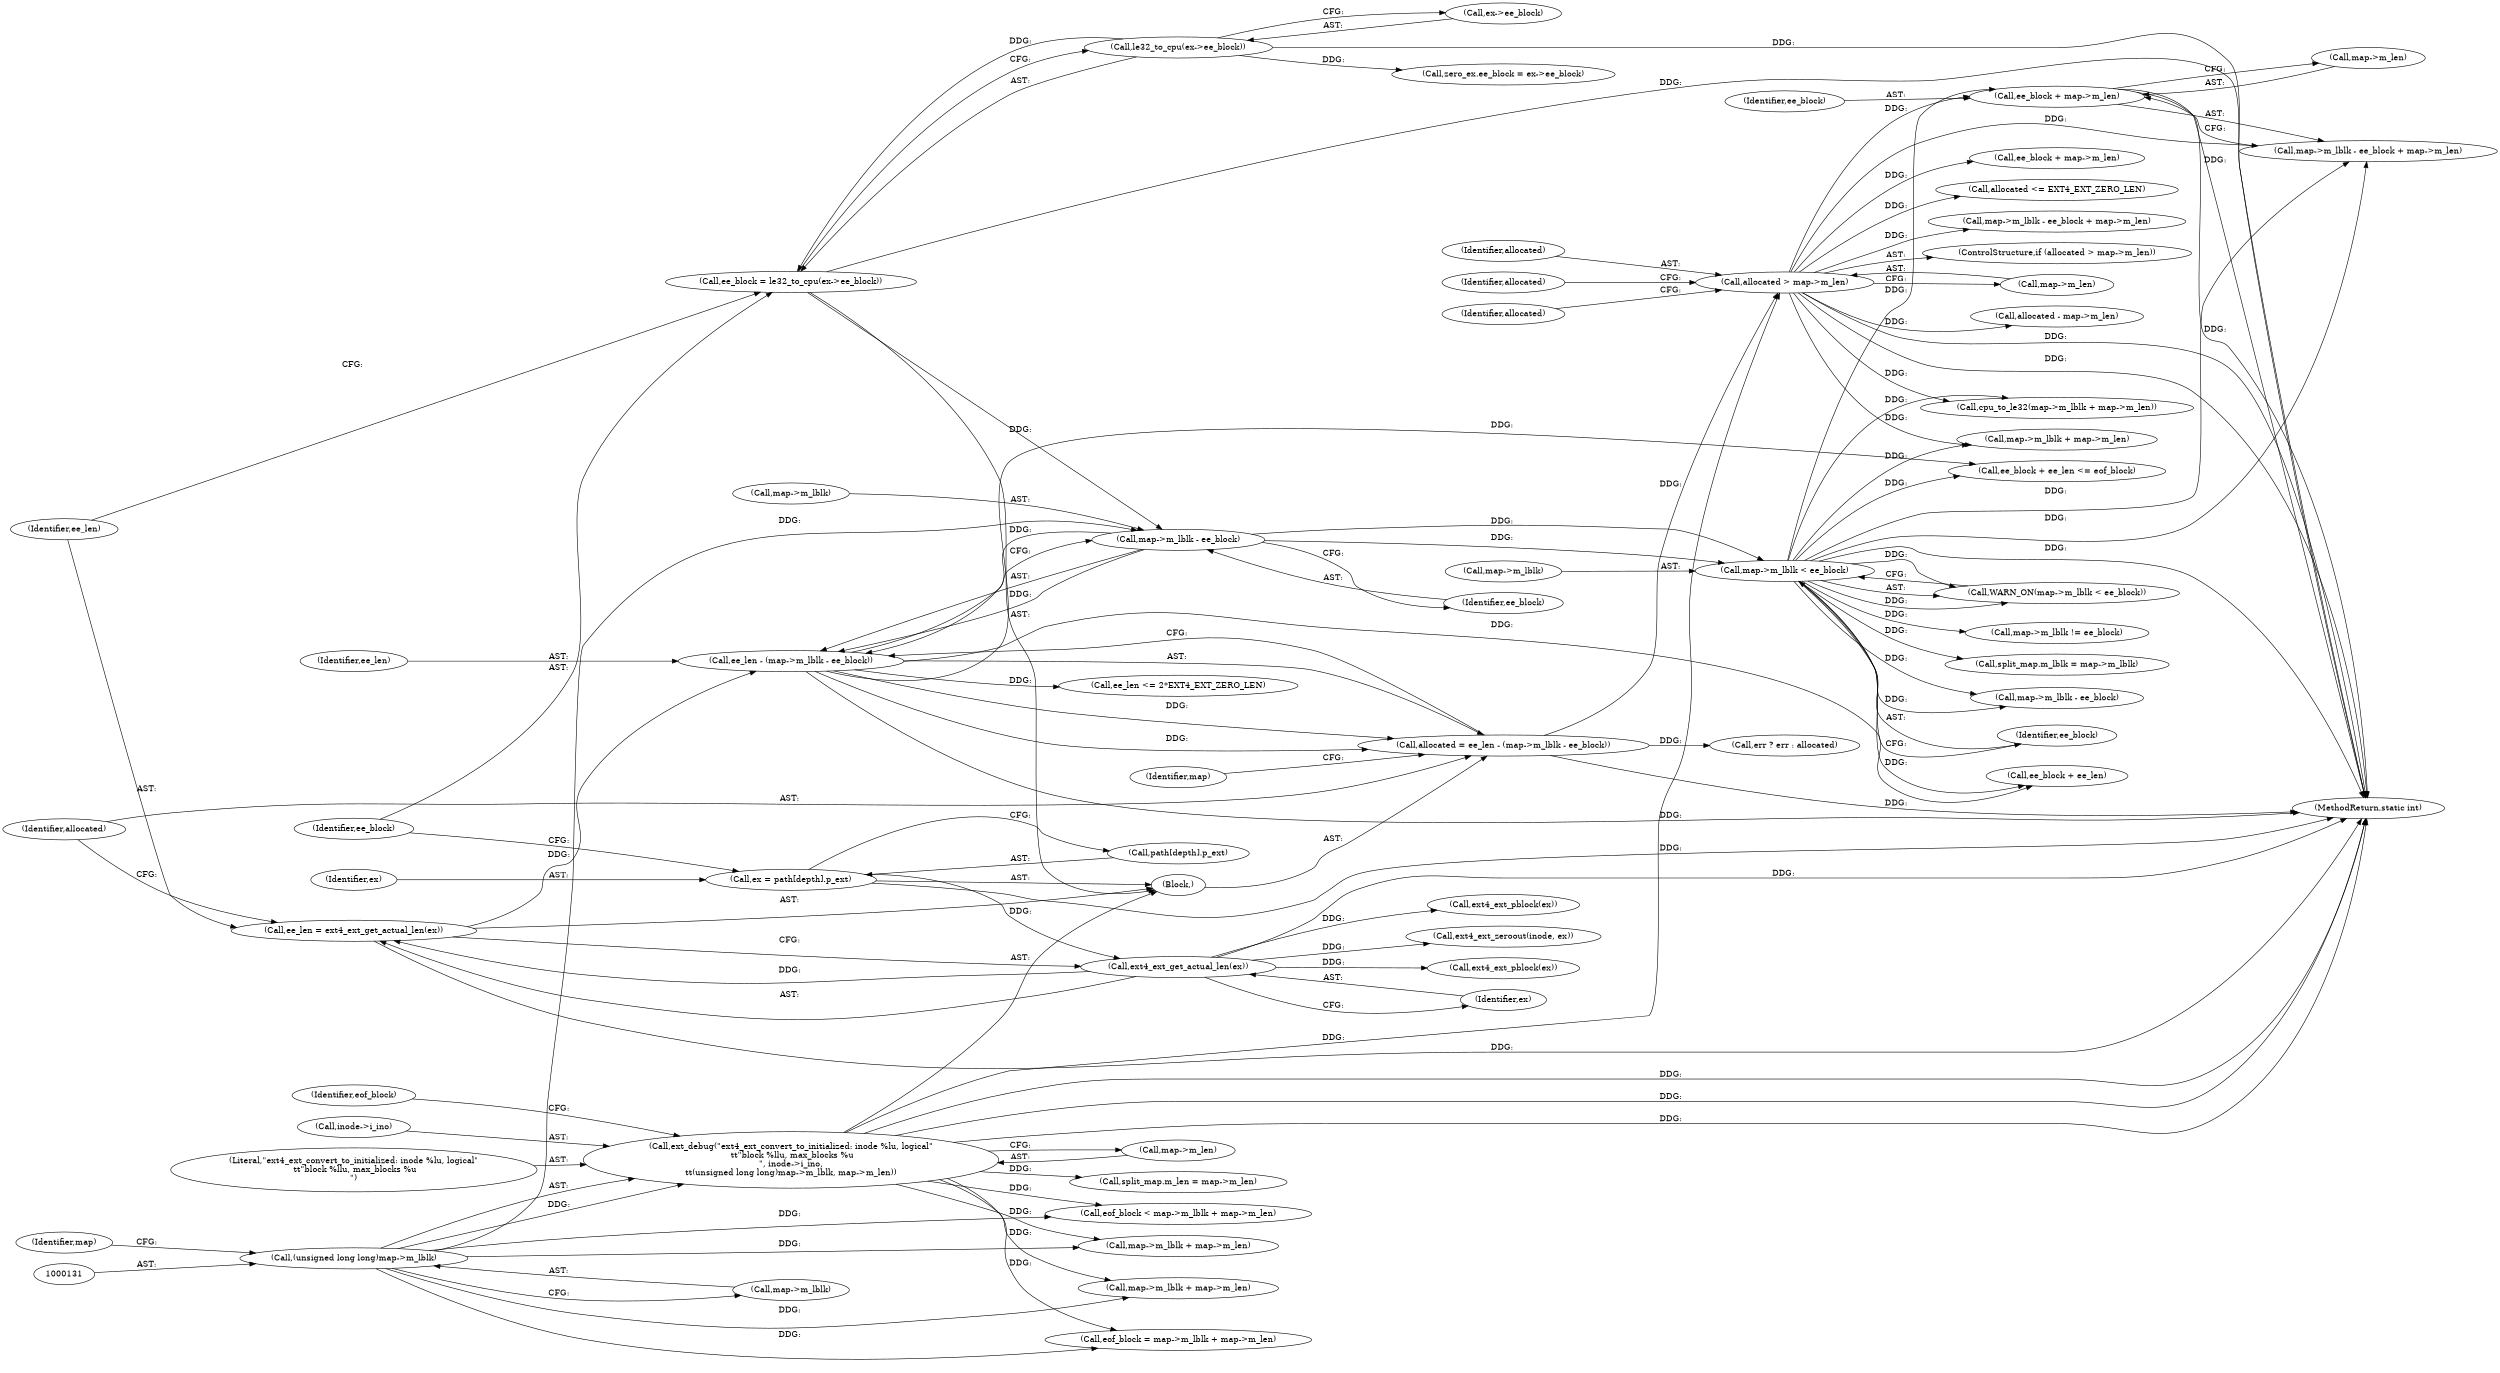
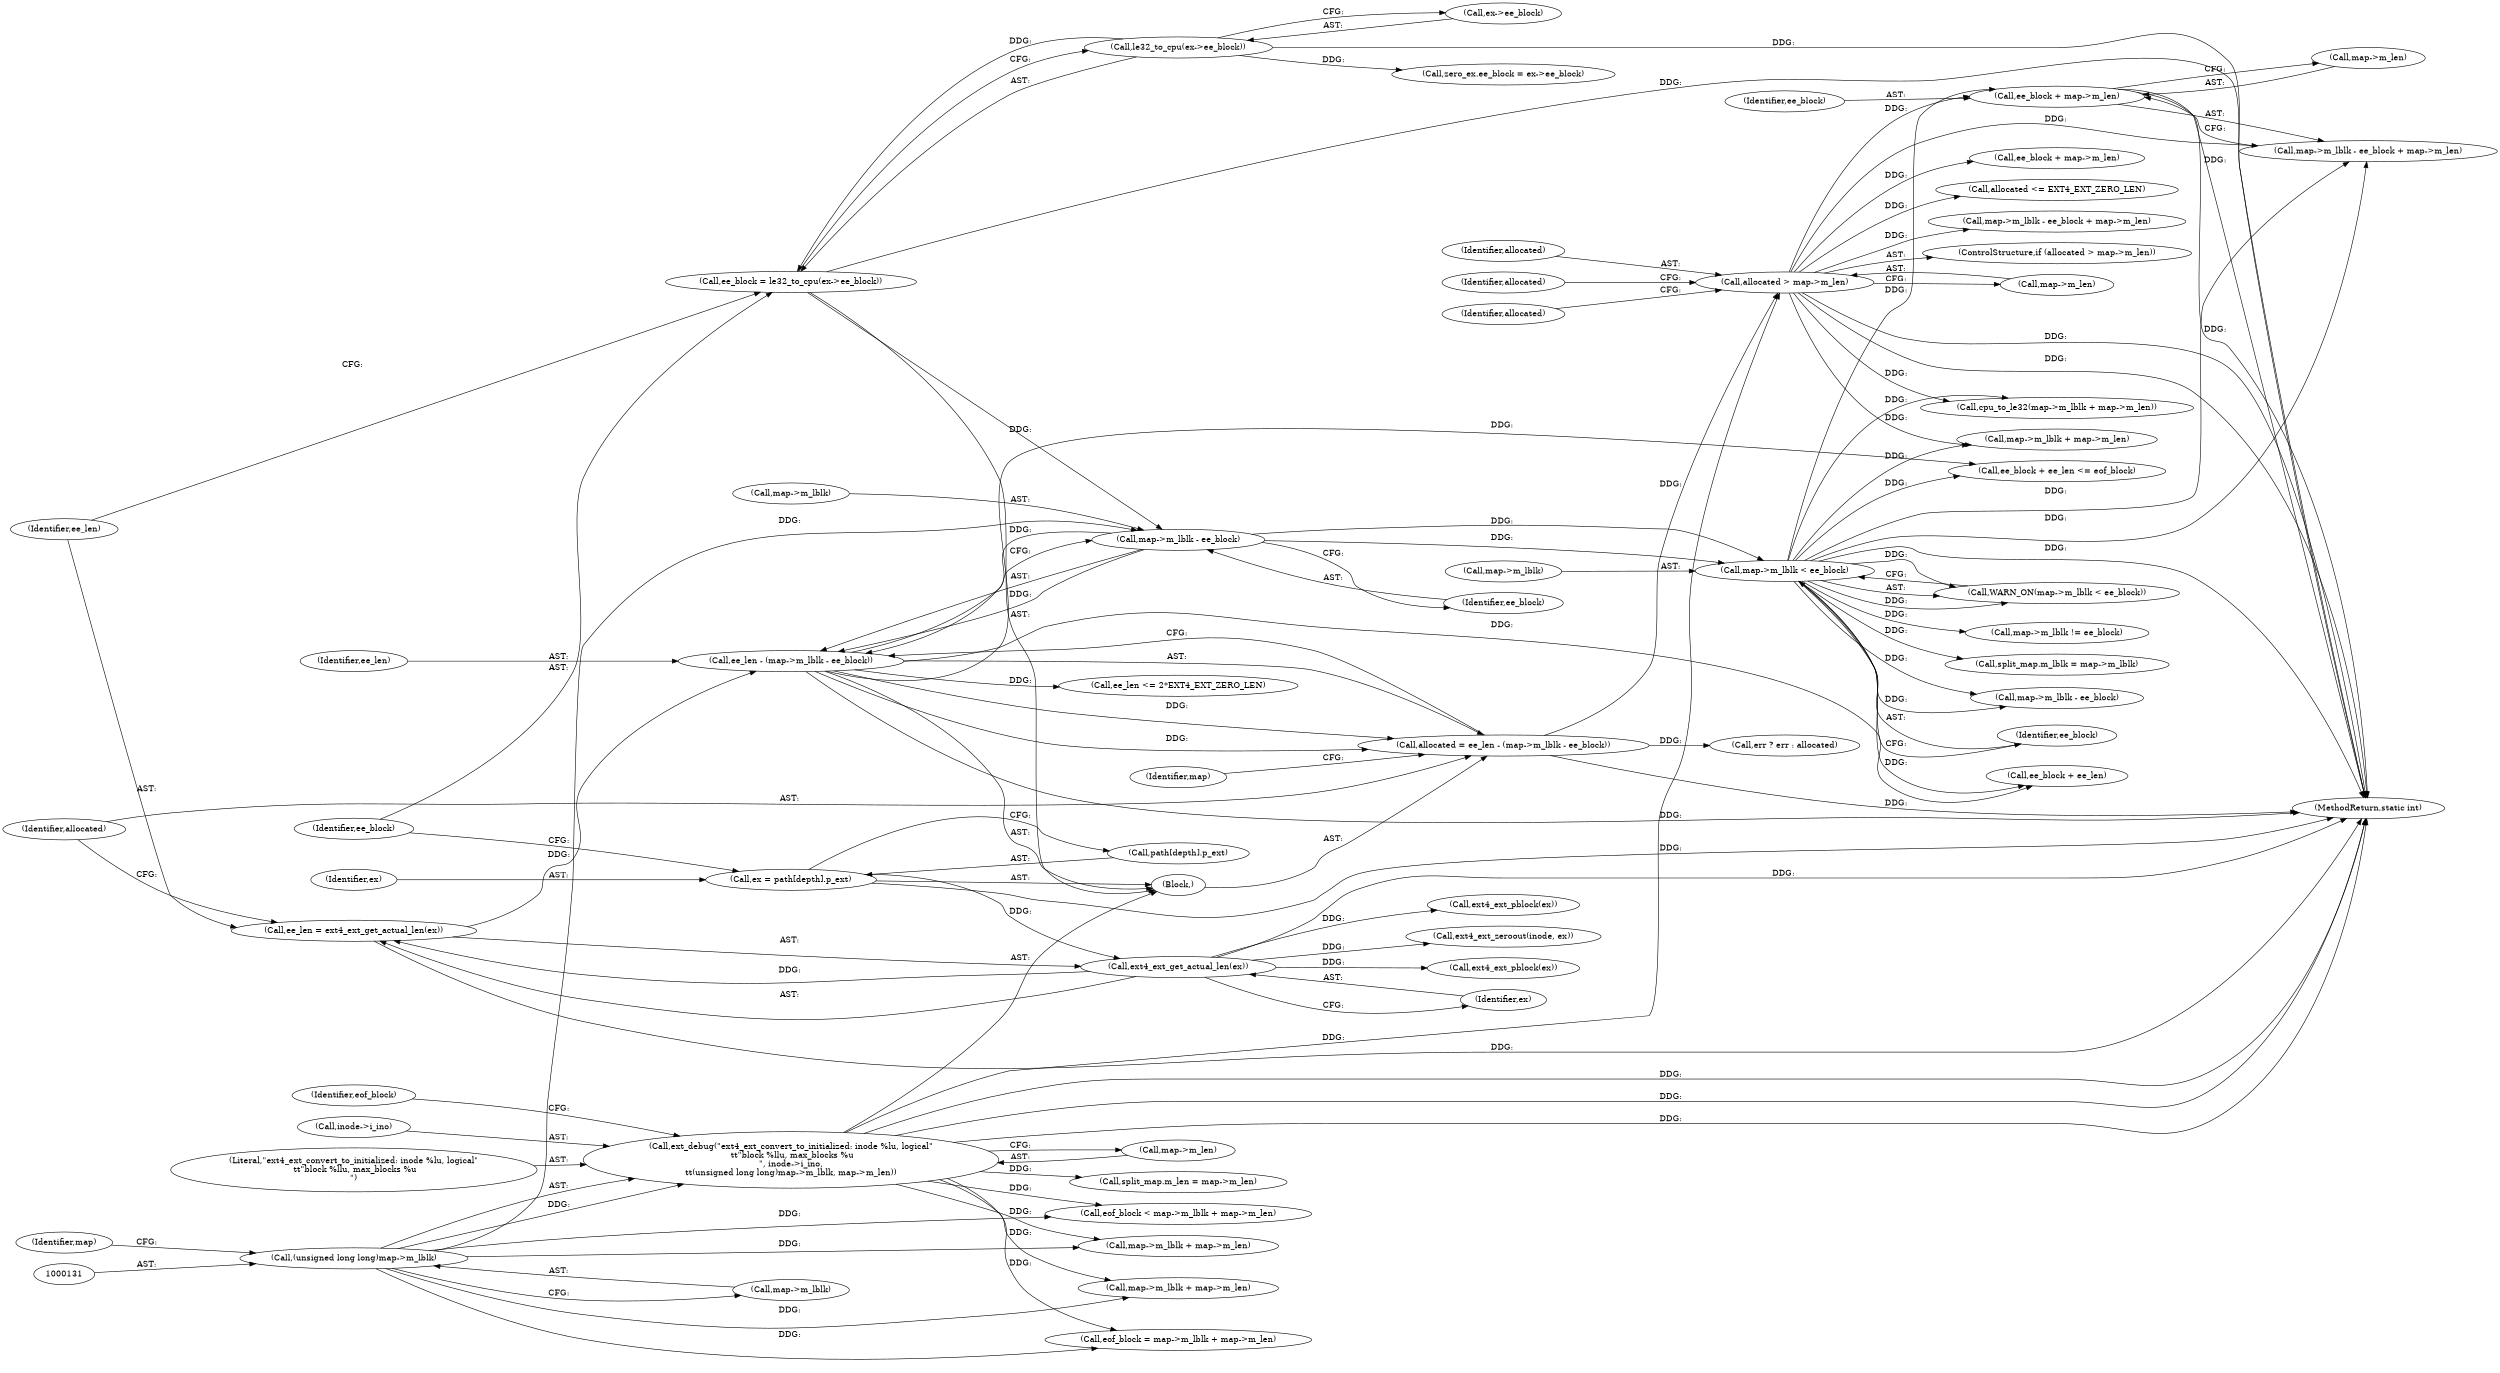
node "(Call,allocated - map->m_len)": removed
edge "(Call,ee_len = ext4_ext_get_actual_len(ex))" -> "(Block,)": now "(Call,ee_len - (map->m_lblk - ee_block))" -> "(Block,)"
edge "(Call,ee_len = ext4_ext_get_actual_len(ex))" -> "(Call,ext4_ext_get_actual_len(ex))": label "CFG: " -> "AST: "
